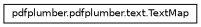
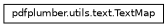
node "pdfplumber.pdfplumber.text.TextMap": label "pdfplumber.pdfplumber.text.TextMap" -> "pdfplumber.utils.text.TextMap"
